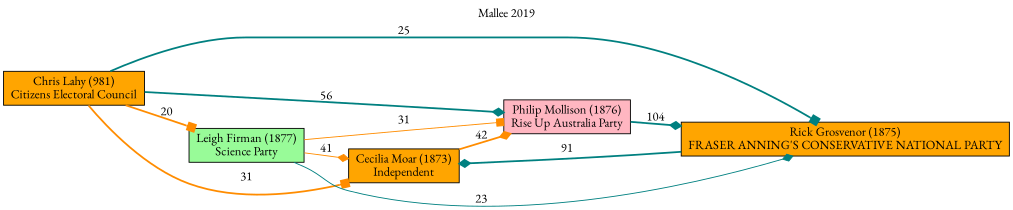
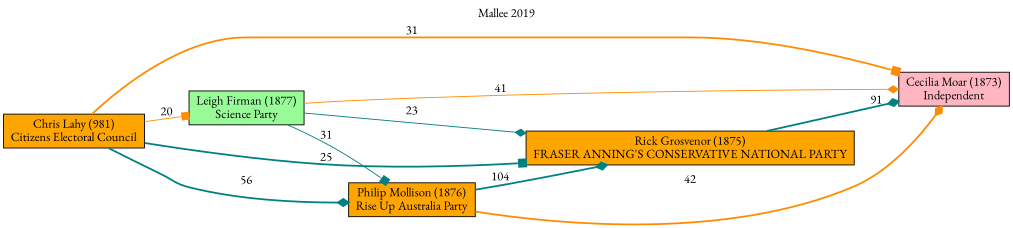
edge "Chris Lahy (981) Citizens Electoral Council" -> "Leigh Firman (1877) Science Party": style bold -> solid
node "Philip Mollison (1876) Rise Up Australia Party": fillcolor lightpink -> orange
edge "Leigh Firman (1877) Science Party" -> "Philip Mollison (1876) Rise Up Australia Party": color darkorange -> teal
edge "Cecilia Moar (1873) Independent" -> "Philip Mollison (1876) Rise Up Australia Party": reversed
node "Cecilia Moar (1873) Independent": fillcolor orange -> lightpink
